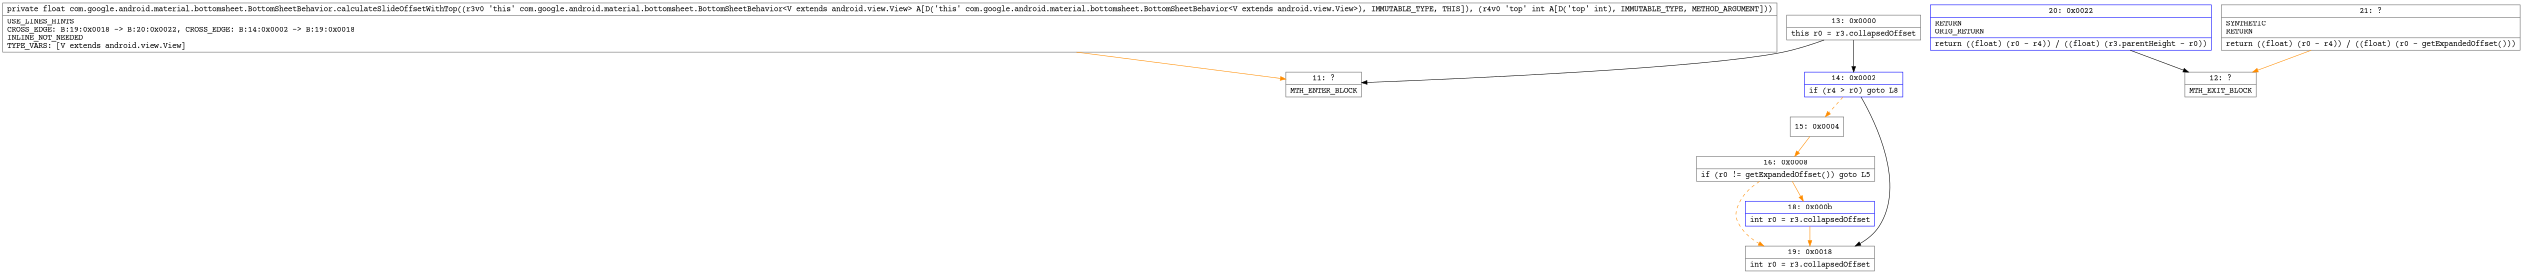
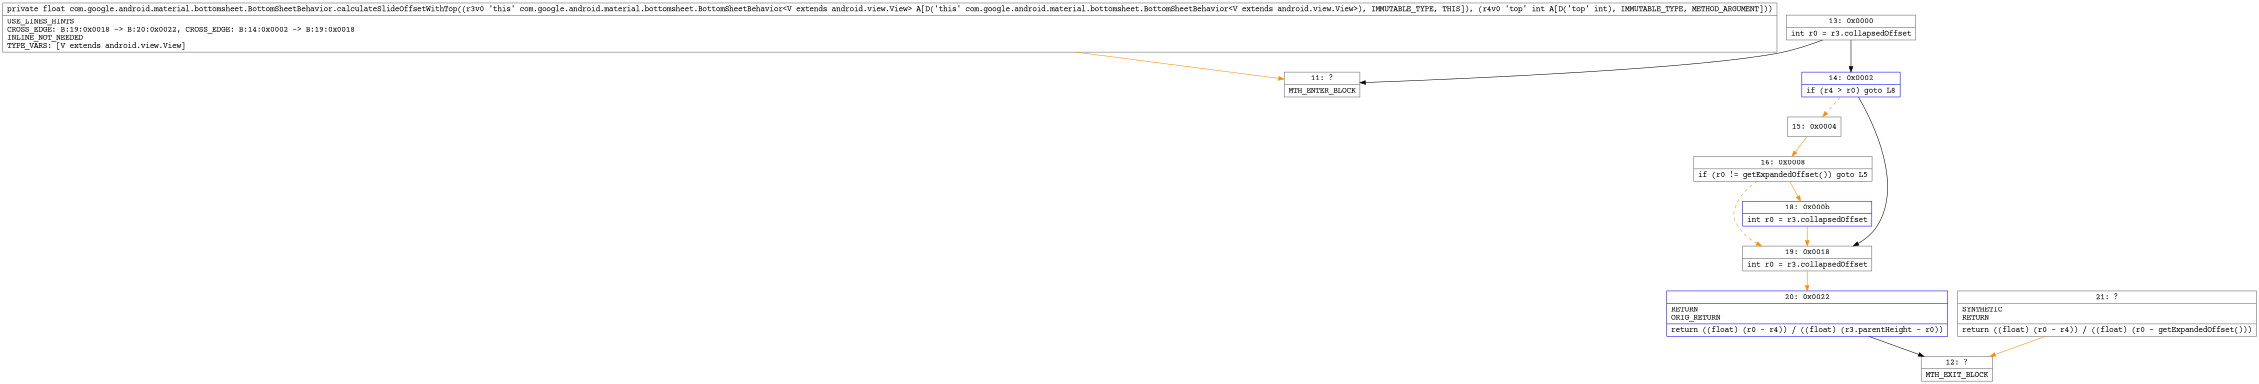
node "13: 0x0000": text "this r0 = r3.collapsedOffset" -> "int r0 = r3.collapsedOffset"
edge "19: 0x0018" -> "20: 0x0022": added
